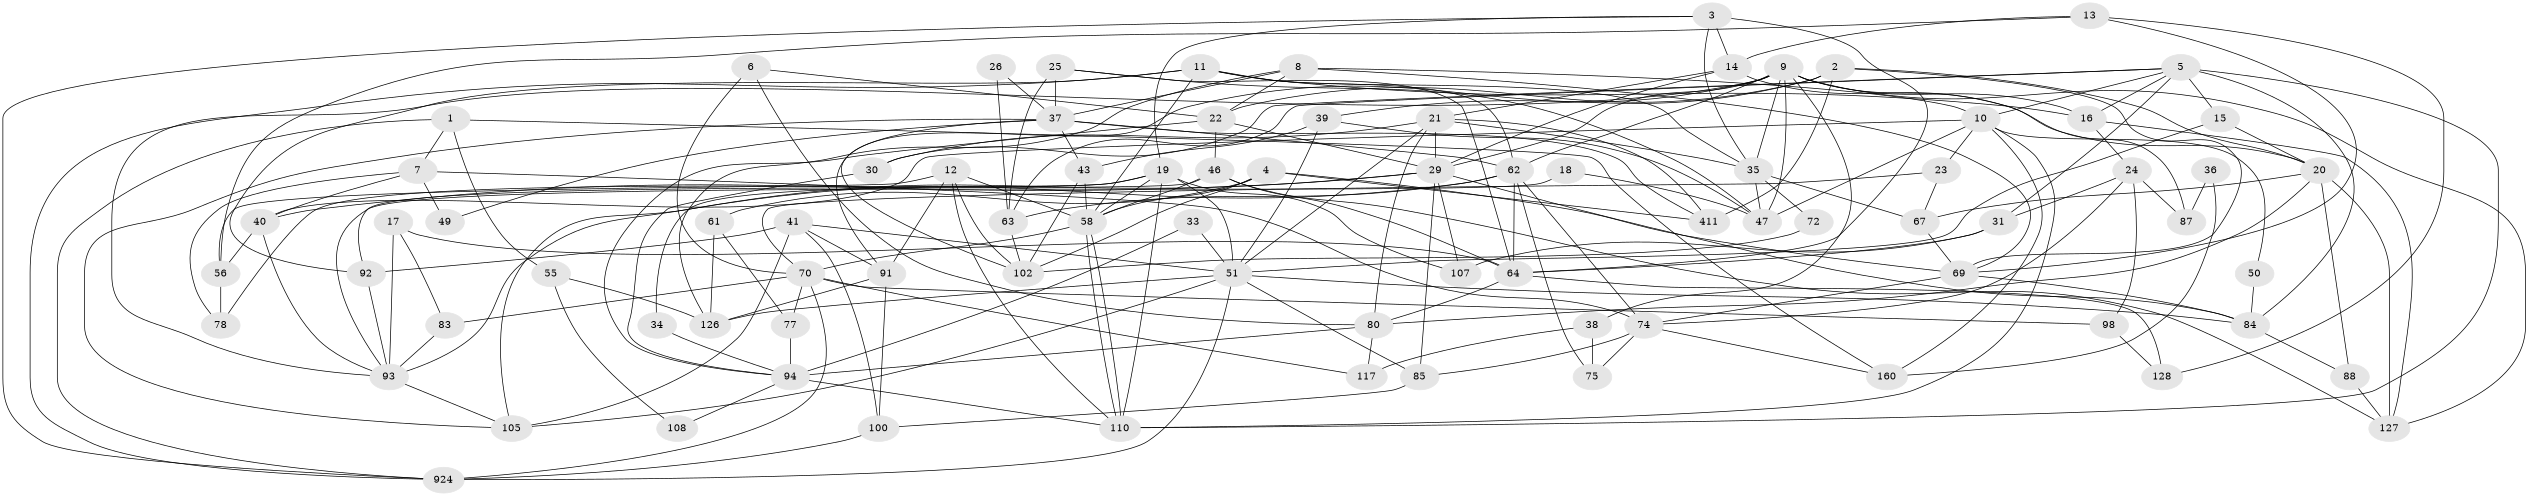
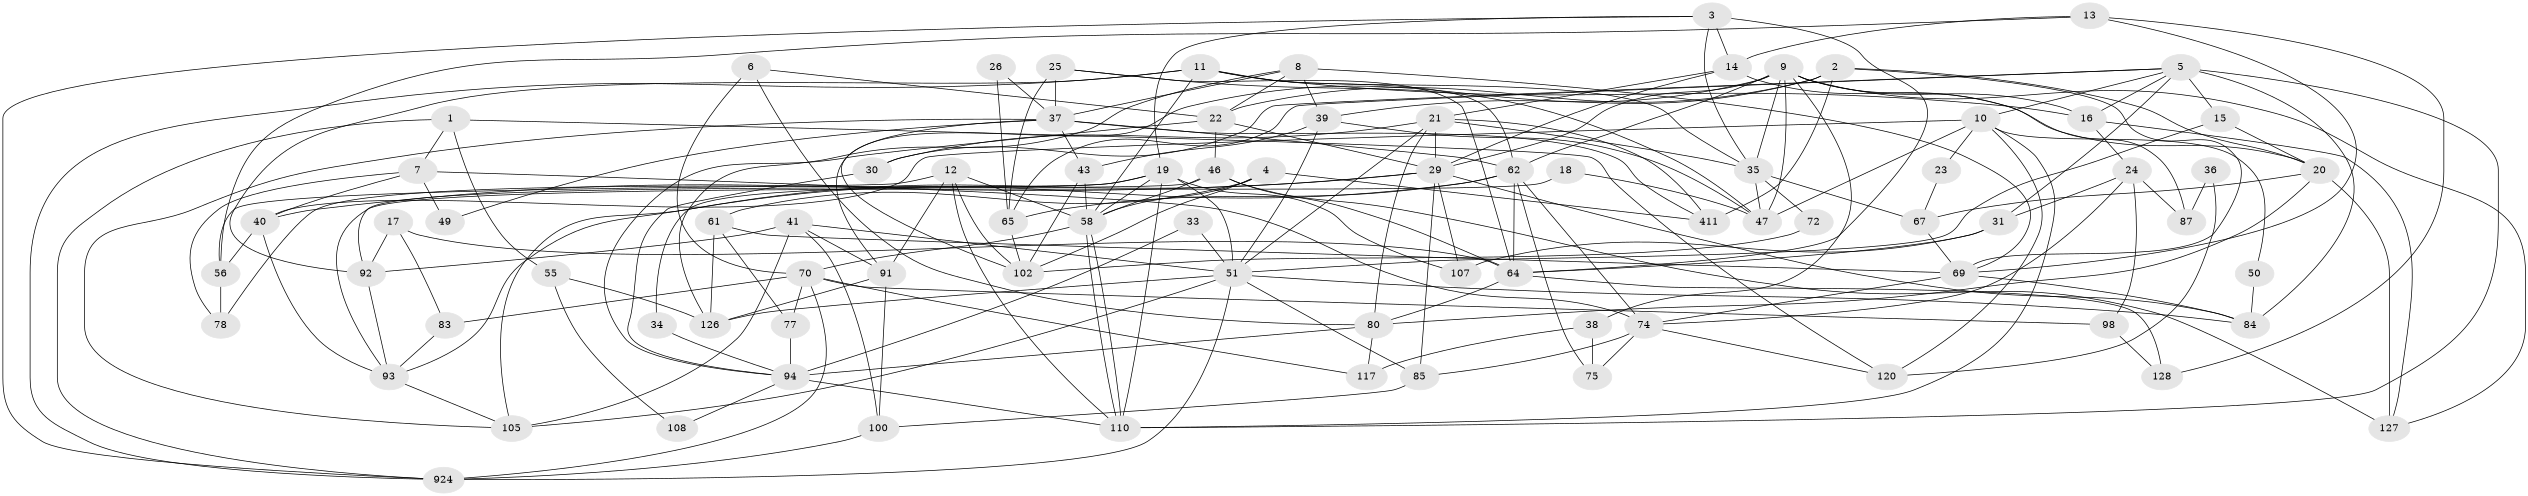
edge "8" -- "10": now "8" -- "39"
edge "9" -- "93": removed
edge "23" -- "70": removed
edge "4" -- "69": now "61" -- "69"
node "63": label "63" -> "65"
edge "17" -- "93": now "17" -- "92"
node "160": label "160" -> "120"
node "88": removed
